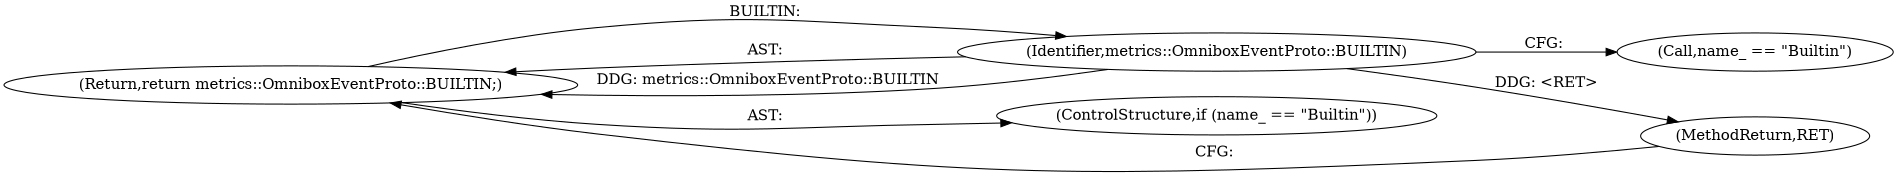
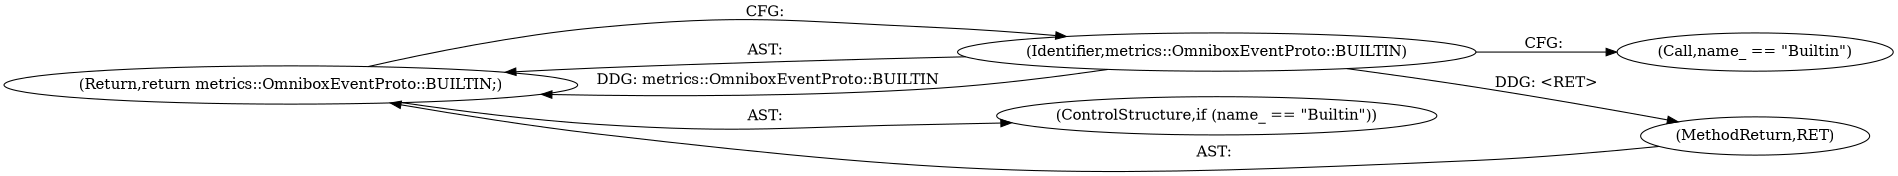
edge "(Return,return metrics::OmniboxEventProto::BUILTIN;)" -> "(Identifier,metrics::OmniboxEventProto::BUILTIN)": label "BUILTIN: " -> "CFG: "
edge "(MethodReturn,RET)" -> "(Return,return metrics::OmniboxEventProto::BUILTIN;)": label "CFG: " -> "AST: "
